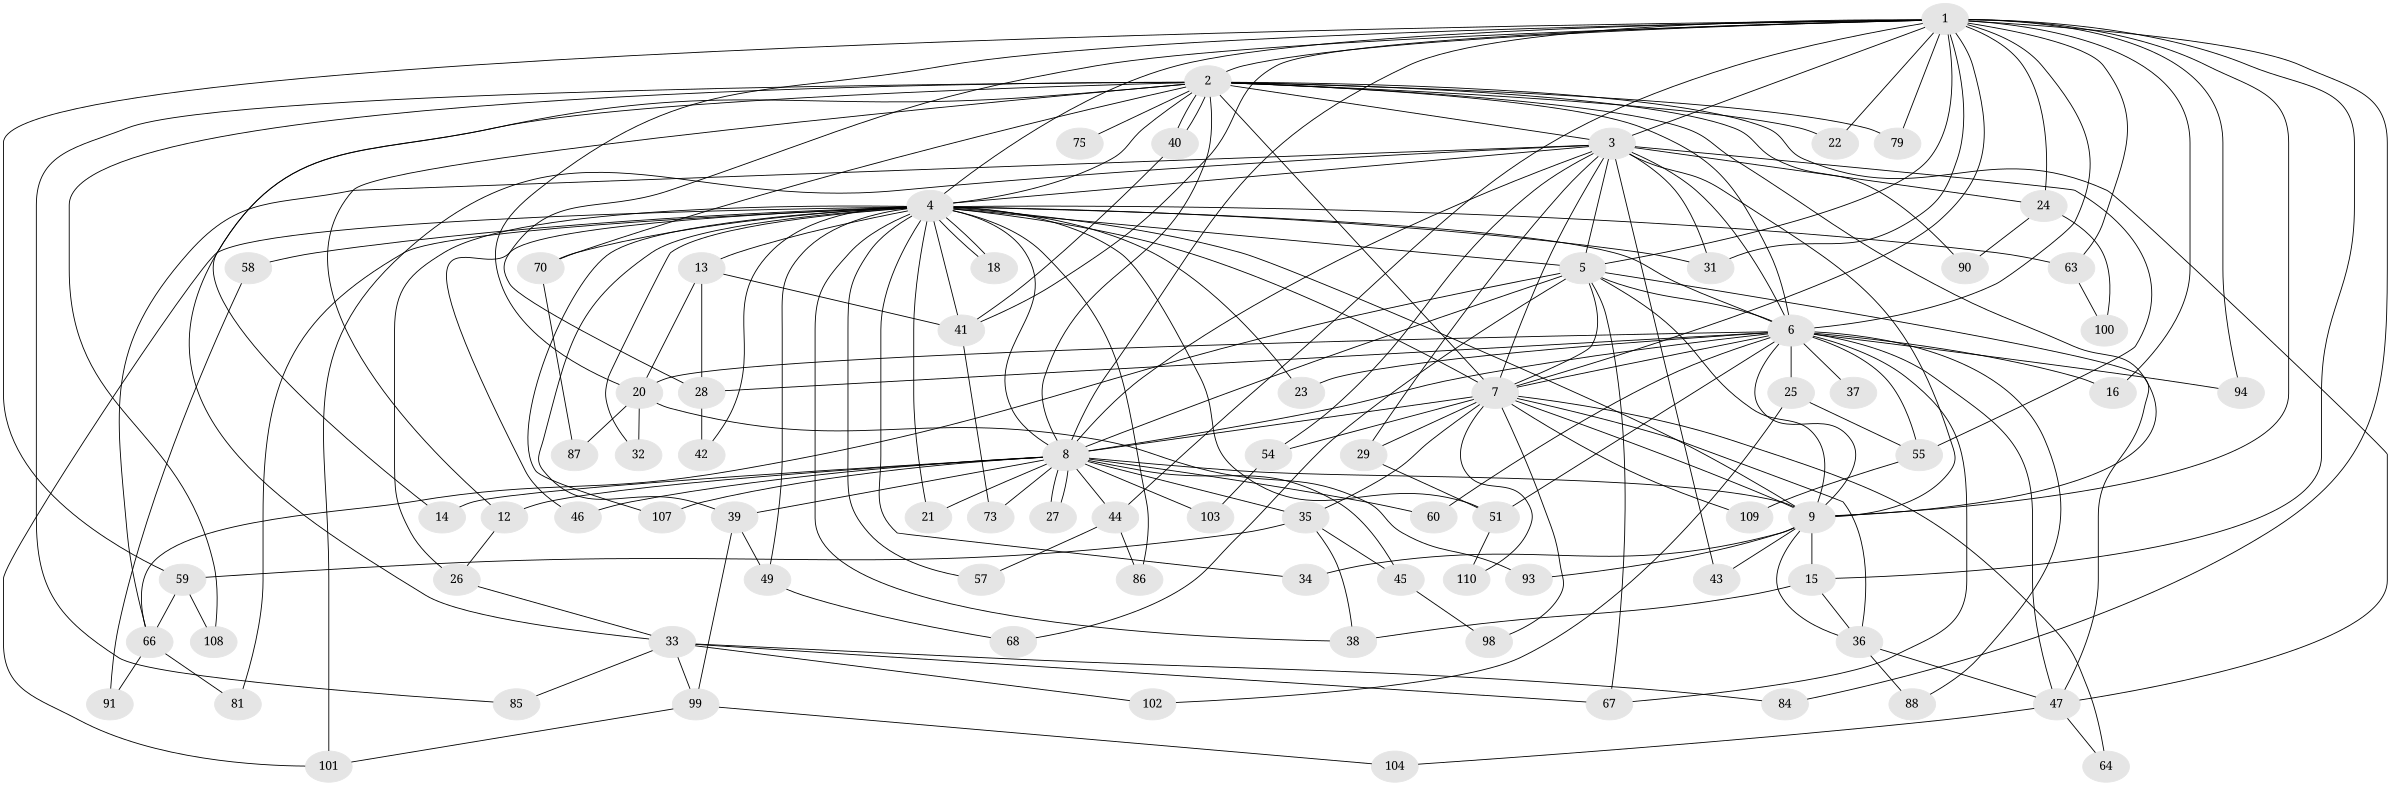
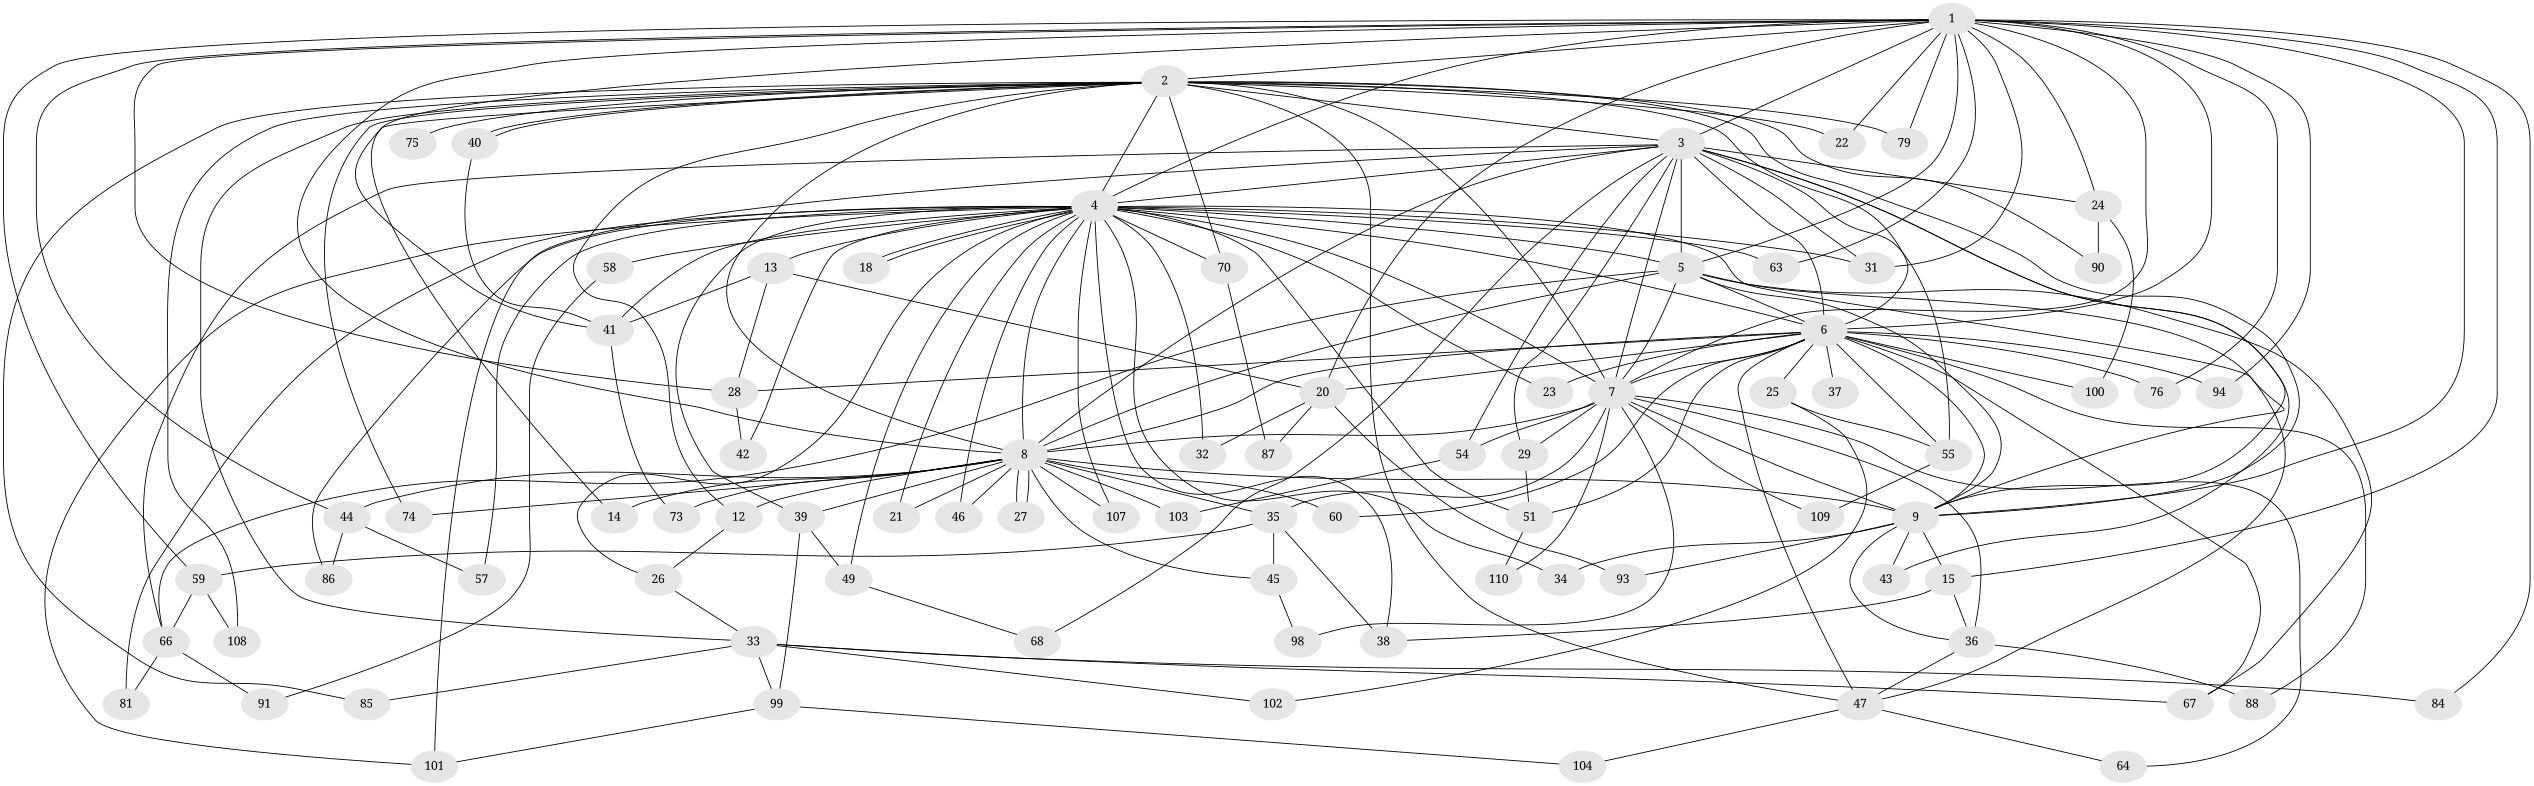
edge "63" -- "100": now "6" -- "100"
node "16": label "16" -> "76"
edge "5" -- "68": now "3" -- "68"
node "74": added
